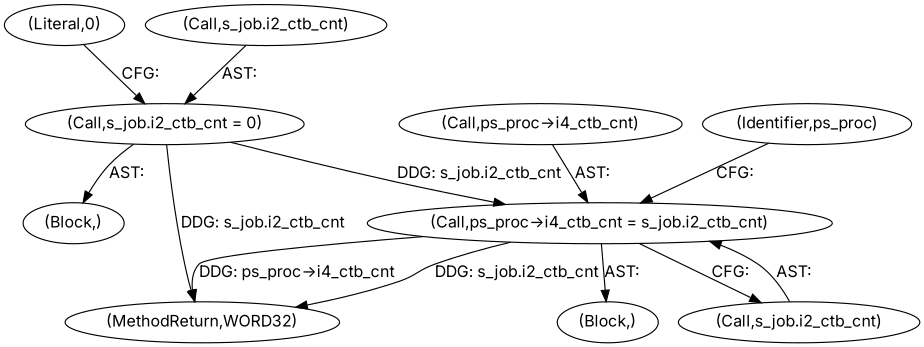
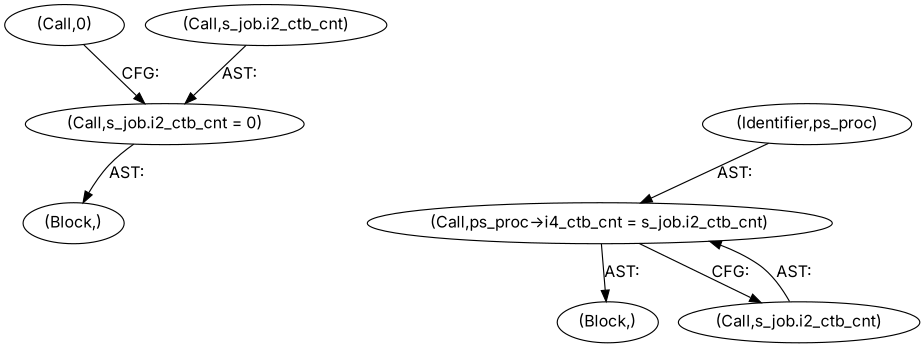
node "(Literal,0)": label "(Literal,0)" -> "(Call,0)"
node "(Call,ps_proc->i4_ctb_cnt)": removed
edge "(Call,s_job.i2_ctb_cnt = 0)" -> "(Call,ps_proc->i4_ctb_cnt = s_job.i2_ctb_cnt)": removed, label "DDG: s_job.i2_ctb_cnt"
edge "(Identifier,ps_proc)" -> "(Call,ps_proc->i4_ctb_cnt = s_job.i2_ctb_cnt)": label "CFG: " -> "AST: "
node "(MethodReturn,WORD32)": removed
